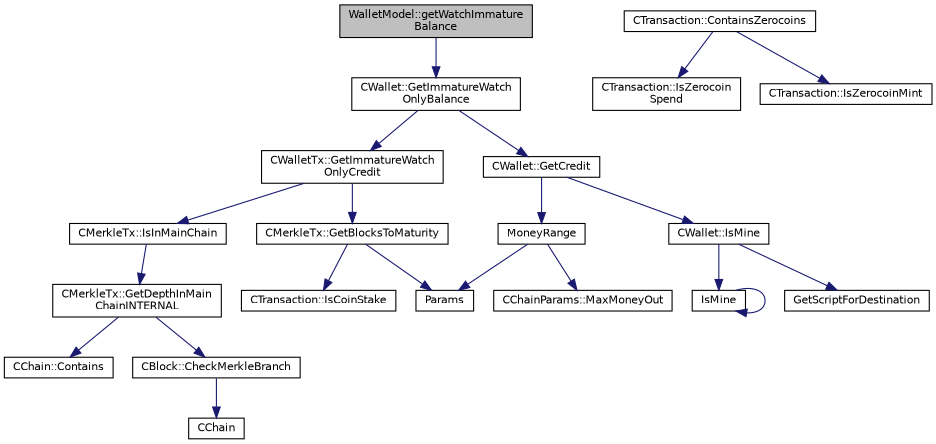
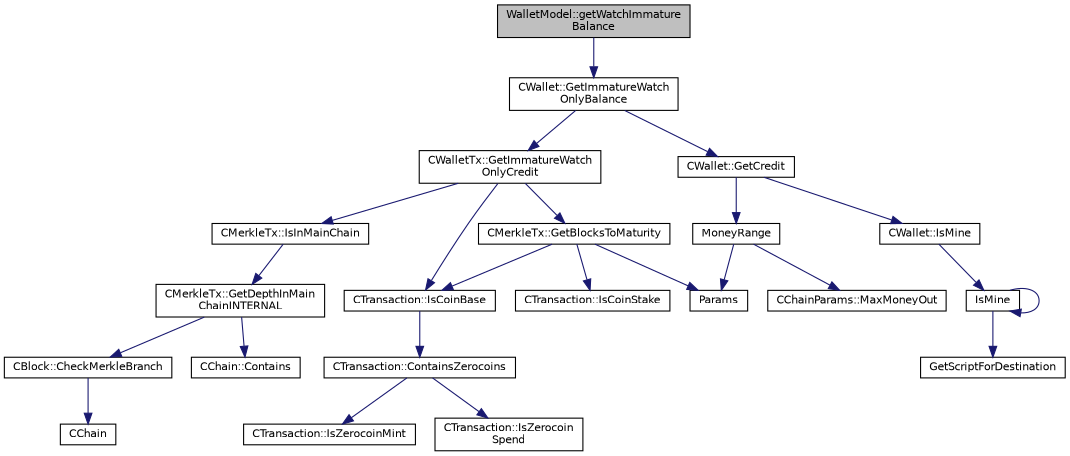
edge "CWallet::IsMine" -> "GetScriptForDestination": now "IsMine" -> "GetScriptForDestination"
node "CTransaction::IsCoinBase": added
